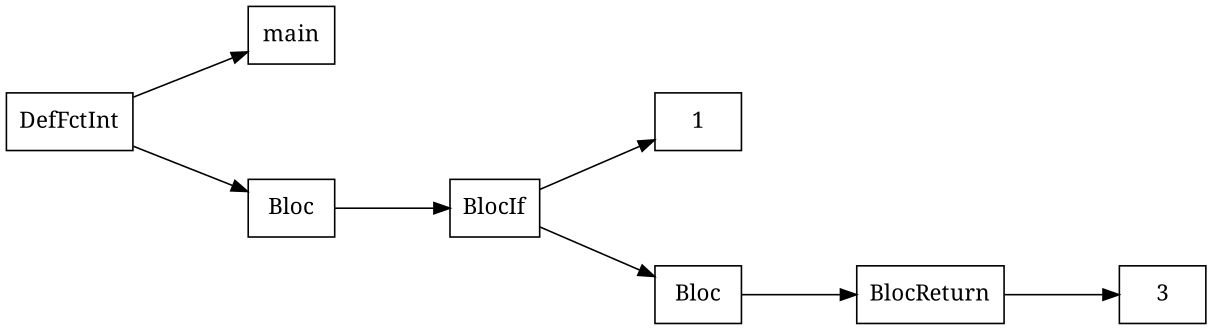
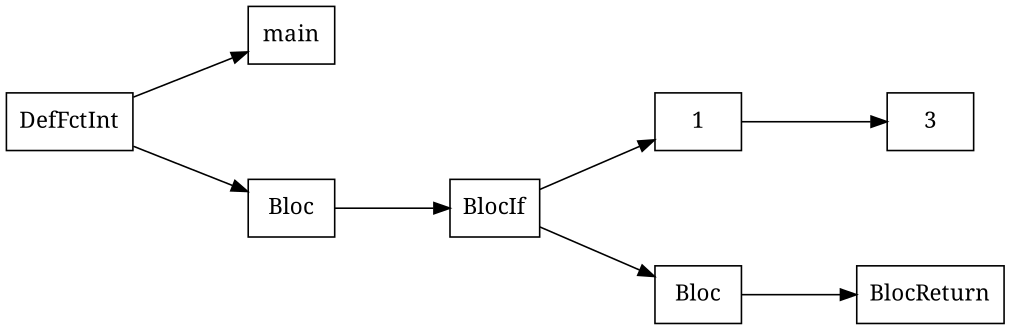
edge "BlocReturn" -> "3": now "1" -> "3"
